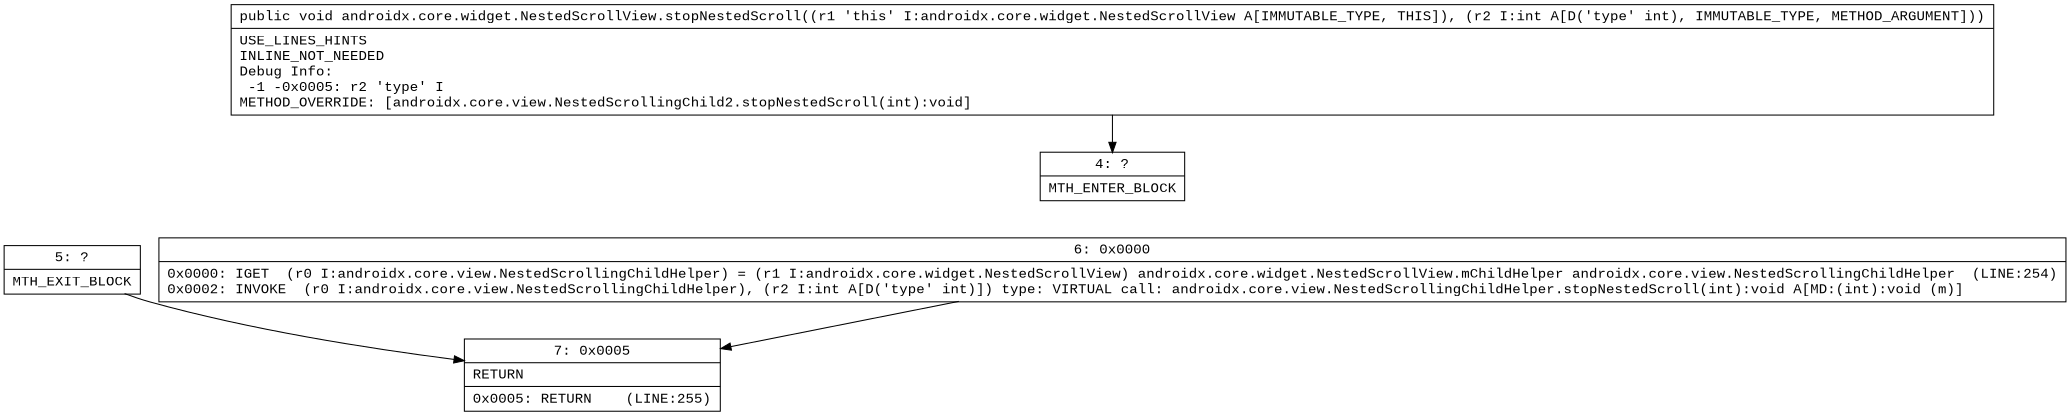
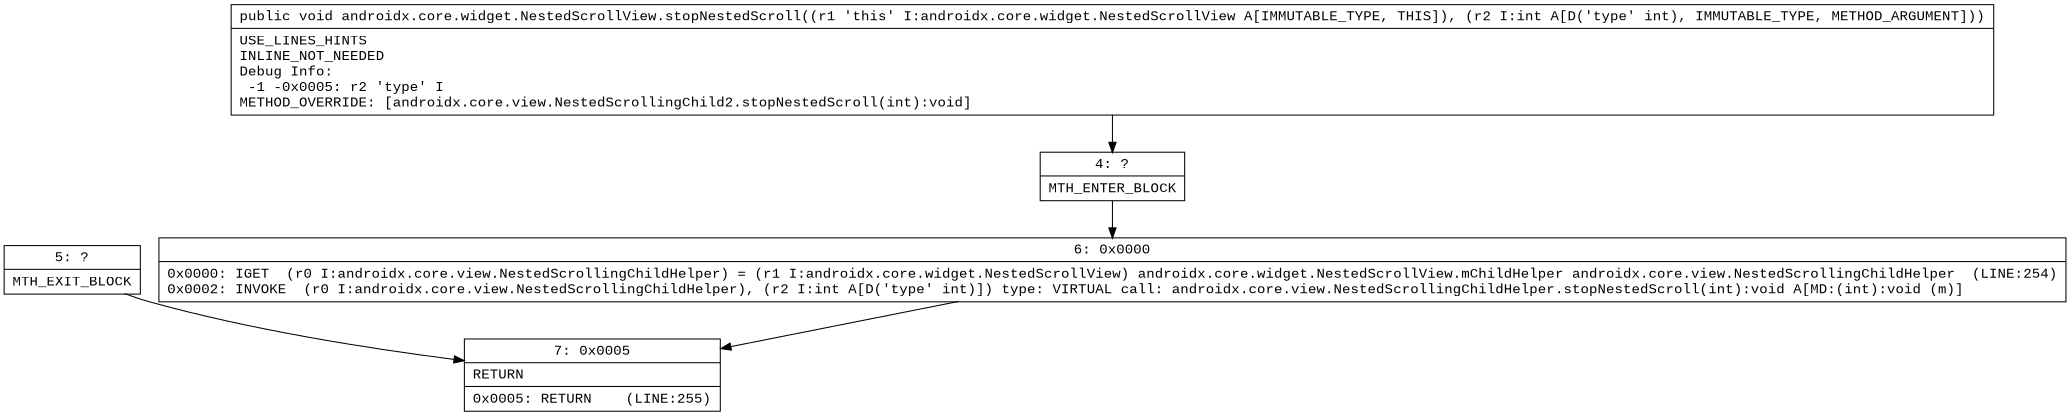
edge "4: ?" -> "6: 0x0000": added
